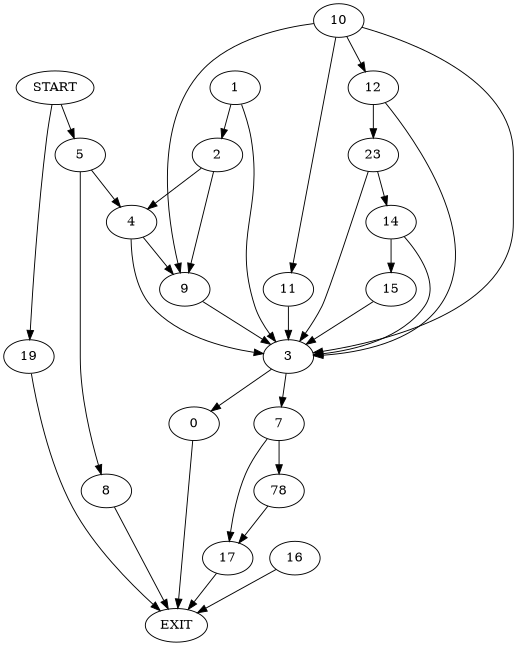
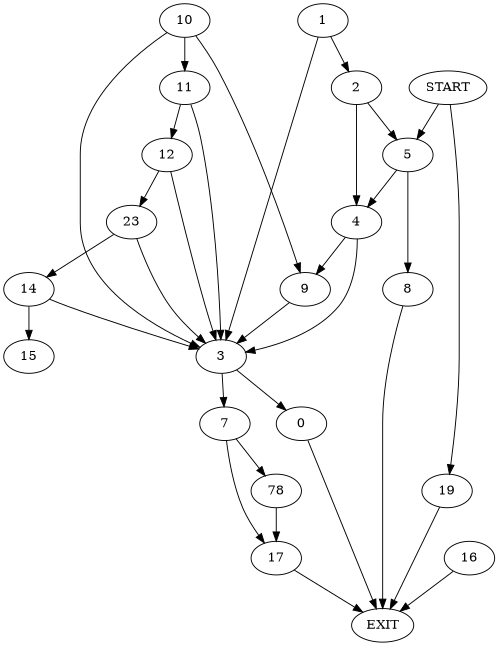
edge "10" -> "12": now "11" -> "12"
edge "2" -> "9": now "2" -> "5"
edge "15" -> "3": removed
